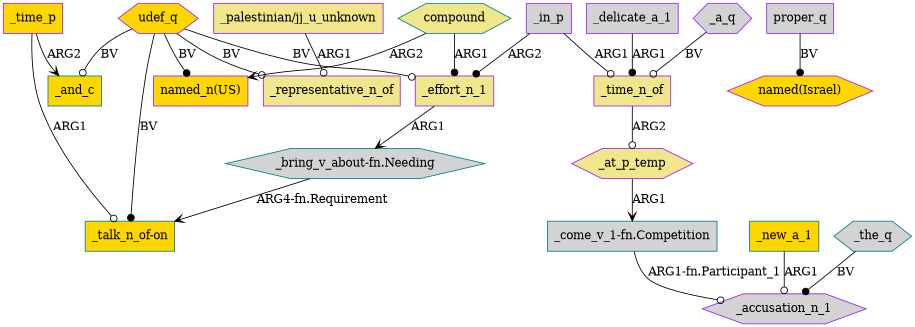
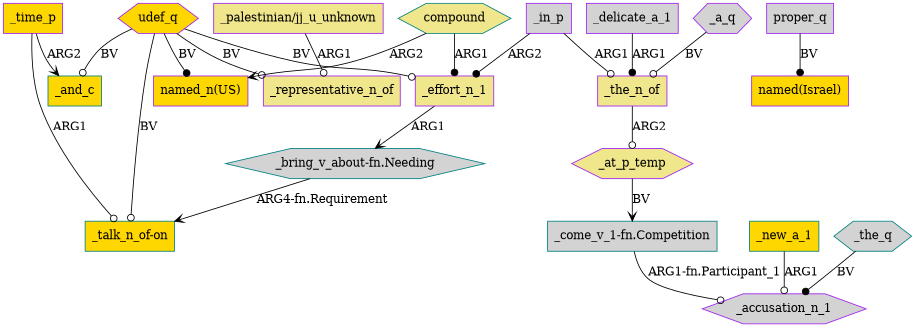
node "_time_n_of": label "_time_n_of" -> "_the_n_of"
node "named(Israel)": shape hexagon -> box
edge "udef_q" -> "_talk_n_of-on": arrowhead dot -> odot
edge "_at_p_temp" -> "_come_v_1-fn.Competition": label "ARG1" -> "BV"
